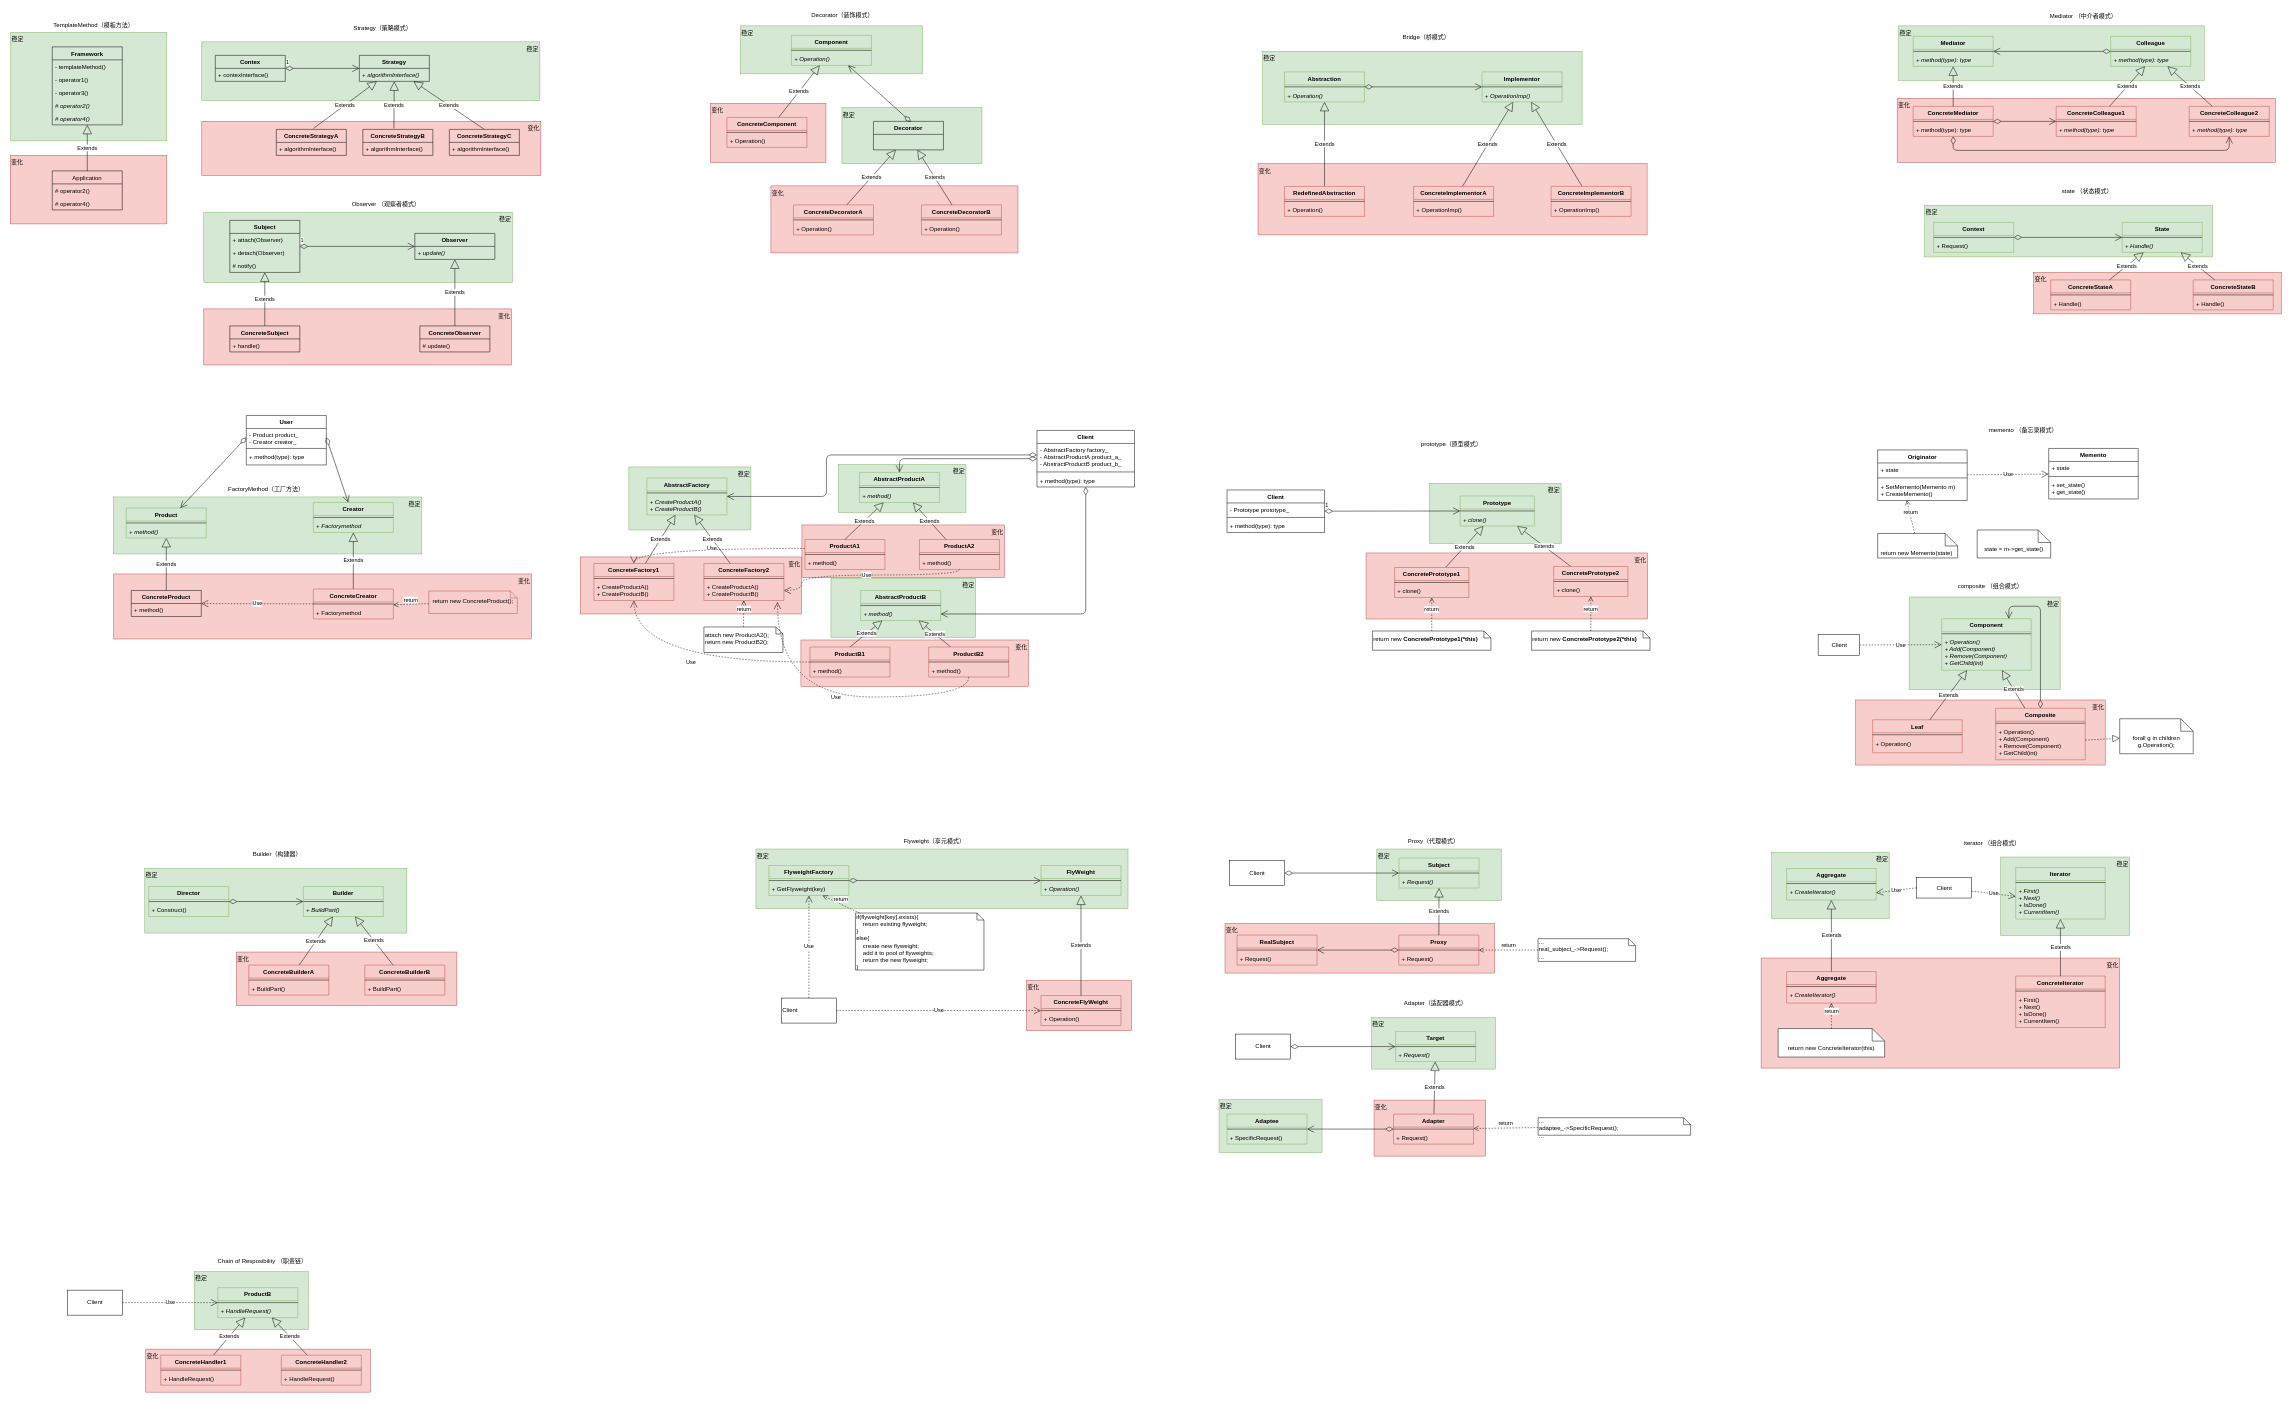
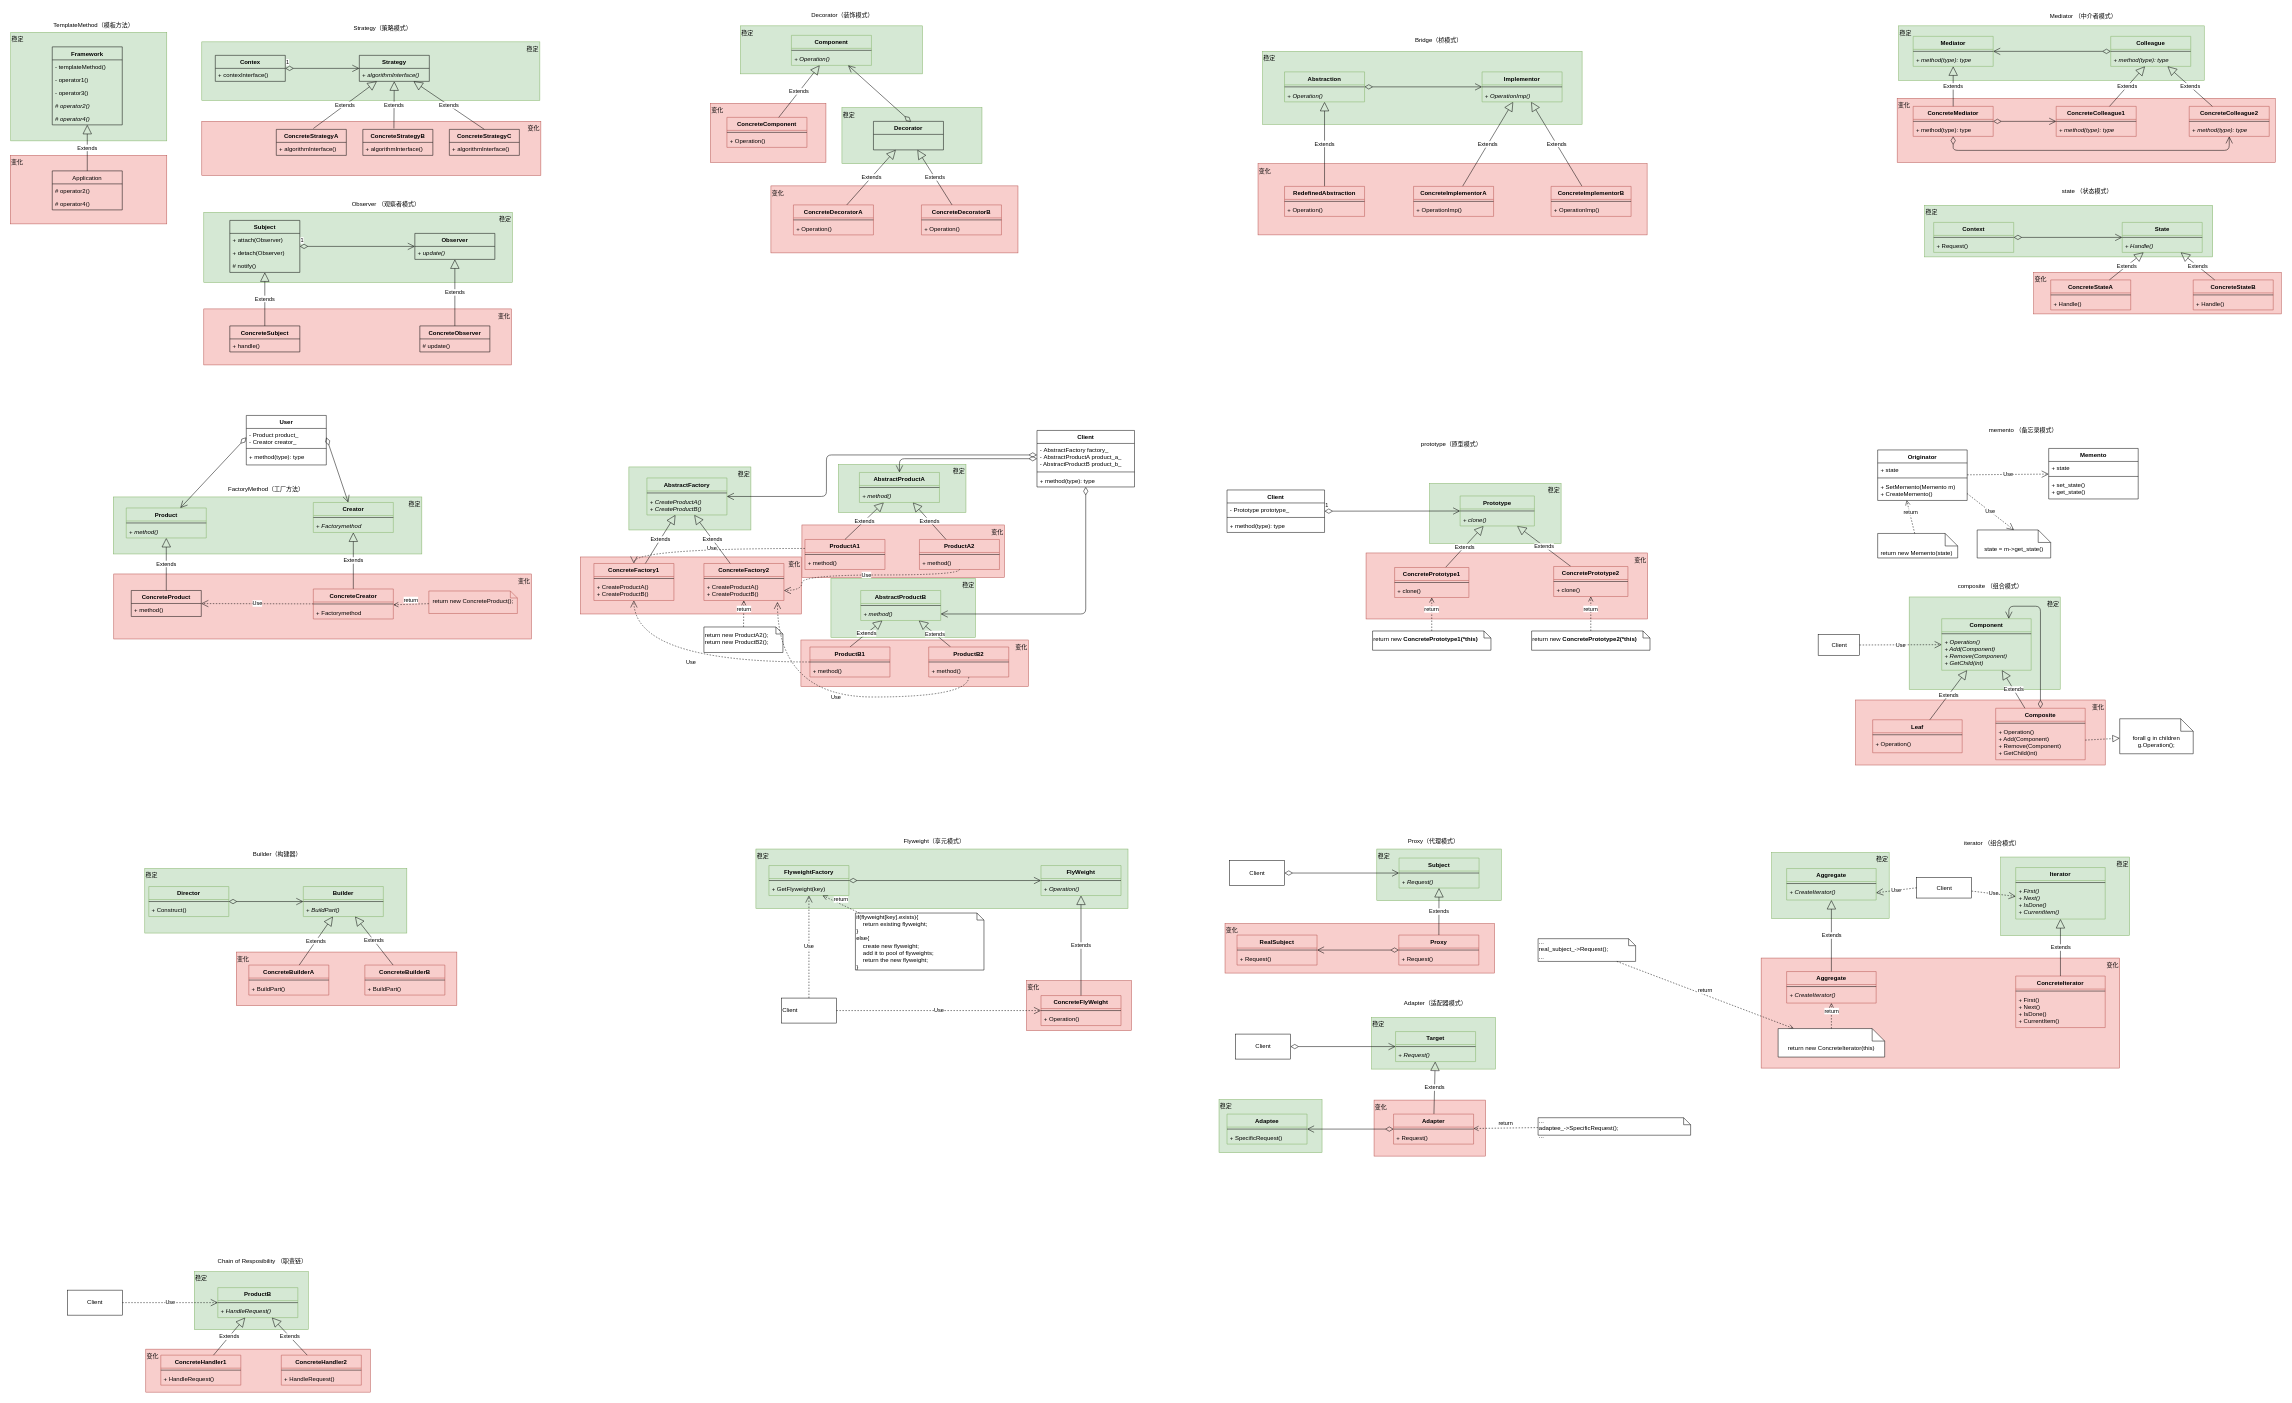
node "Bridge（桥模式）": moved (1426, 37) -> (1439, 40)
edge "+ SetMemento(Memento m) + CreateMemento()" -> "state = m->get_state()": added, label "Use"
node "attach new ProductA2(); return new ProductB2();": label "attach new ProductA2(); return new ProductB2();" -> "return new ProductA2(); return new ProductB2();"
edge "... real_subject_->Request(); ..." -> "Proxy": now "... real_subject_->Request(); ..." -> "return new ConcreteIterator(this)"
